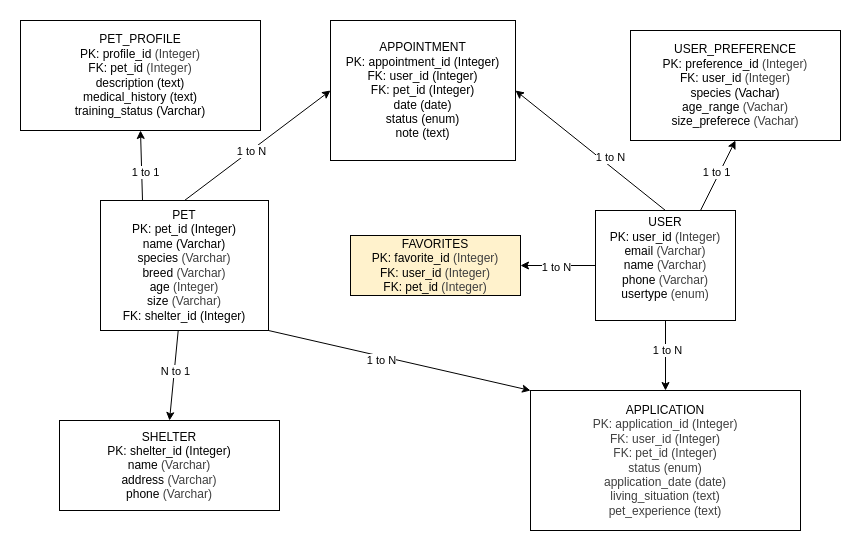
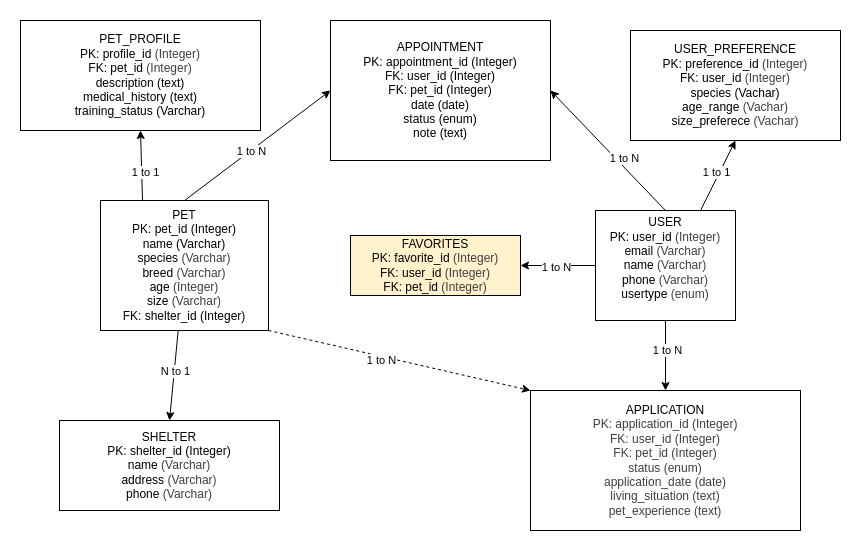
node "APPOINTMENT PK: appointment_id (Integer) FK: user_id (Integer) FK: pet_id (Integer) date (date) status (enum) note (text)": size 185x140 -> 220x140
edge "PET PK: pet_id (Integer) name (Varchar) species (Varchar) breed (Varchar) age (Integer) size (Varchar) FK: shelter_id (Integer)" -> "APPLICATION PK: application_id (Integer) FK: user_id (Integer) FK: pet_id (Integer) status (enum) application_date (date) living_situation (text) pet_experience (text)": style solid -> dashed
